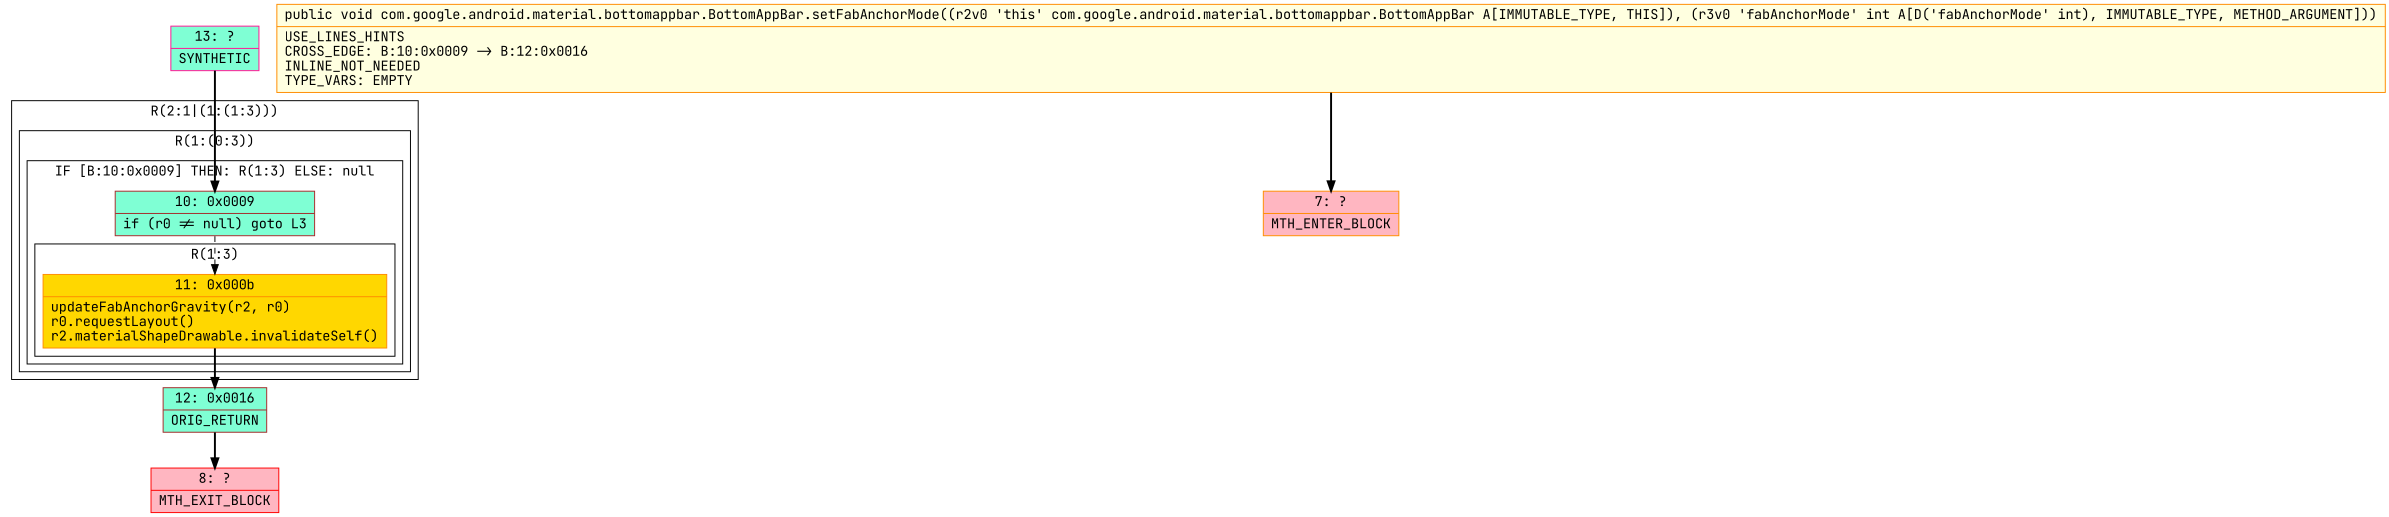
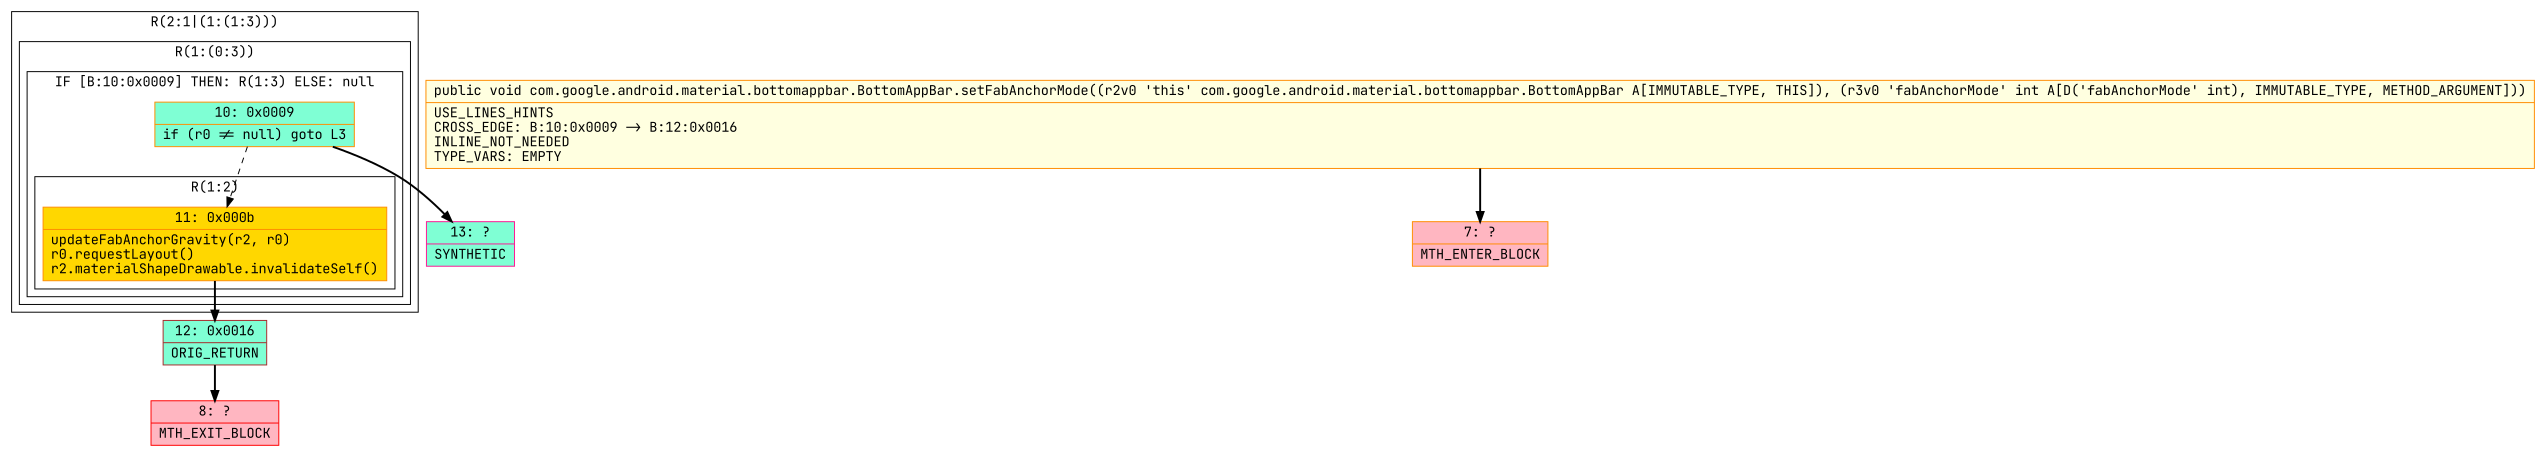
edge "13: ?" -> "10: 0x0009": reversed
node "10: 0x0009": color brown -> darkorange
cluster "R(1:3)": label "R(1:3)" -> "R(1:2)"
